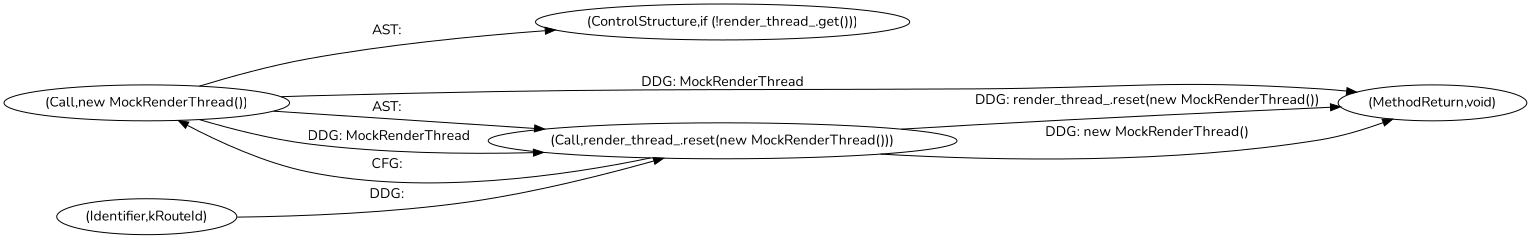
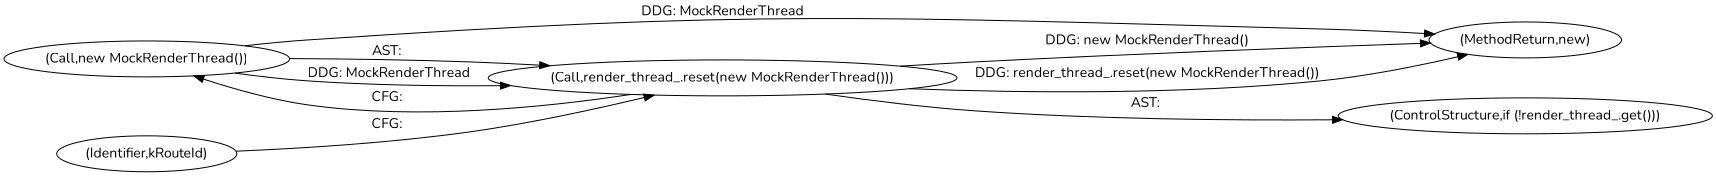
edge "(Call,new MockRenderThread())" -> "(ControlStructure,if (!render_thread_.get()))": now "(Call,render_thread_.reset(new MockRenderThread()))" -> "(ControlStructure,if (!render_thread_.get()))"
node "(MethodReturn,void)": label "(MethodReturn,void)" -> "(MethodReturn,new)"
edge "(Identifier,kRouteId)" -> "(Call,render_thread_.reset(new MockRenderThread()))": label "DDG: " -> "CFG: "
